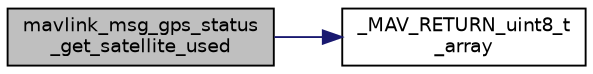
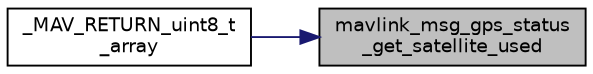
edge "mavlink_msg_gps_status _get_satellite_used" -> "_MAV_RETURN_uint8_t _array": reversed
